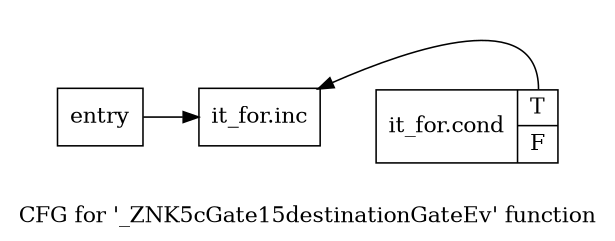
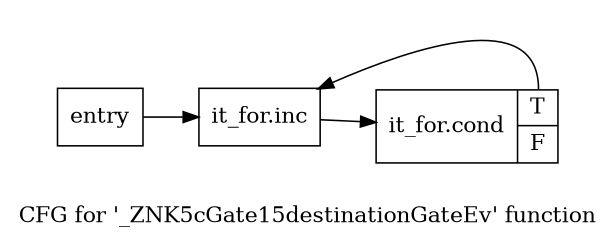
edge "it_for.inc" -> "it_for.cond": added
